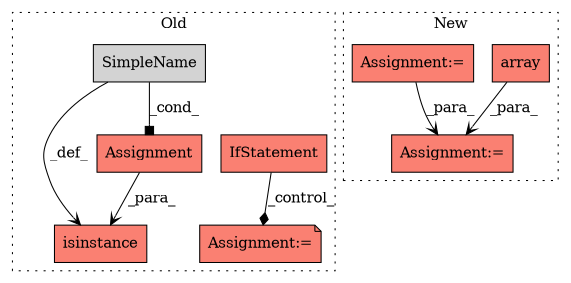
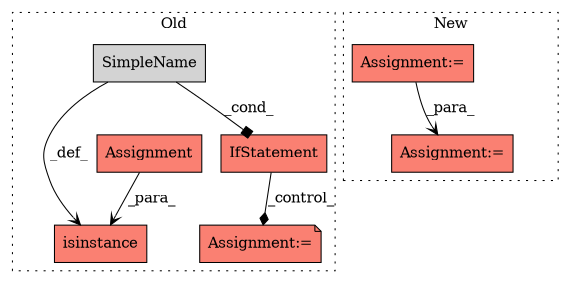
node "array": removed
edge "SimpleName" -> "Assignment": now "SimpleName" -> "IfStatement"
